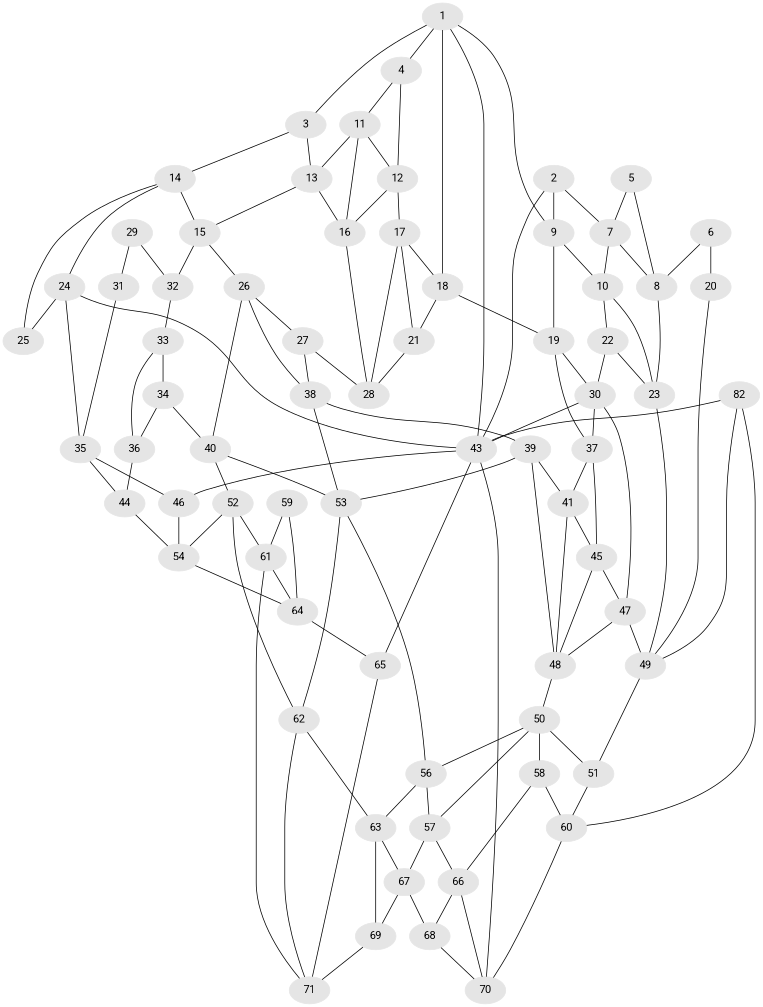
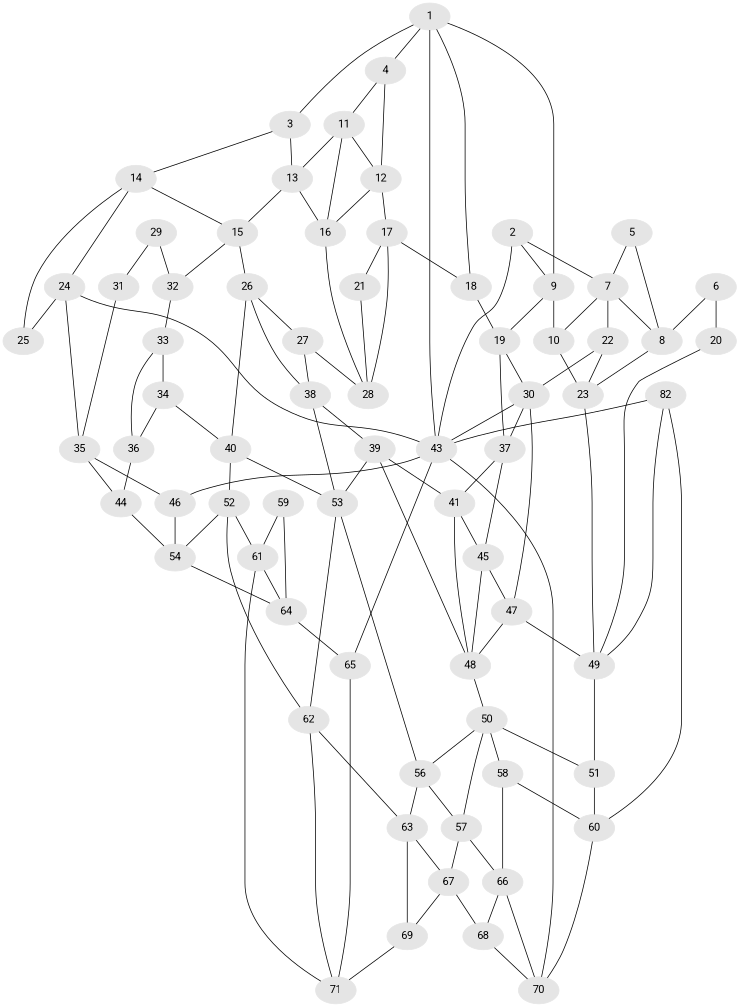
edge "18" -- "21": removed
edge "10" -- "22": now "7" -- "22"
